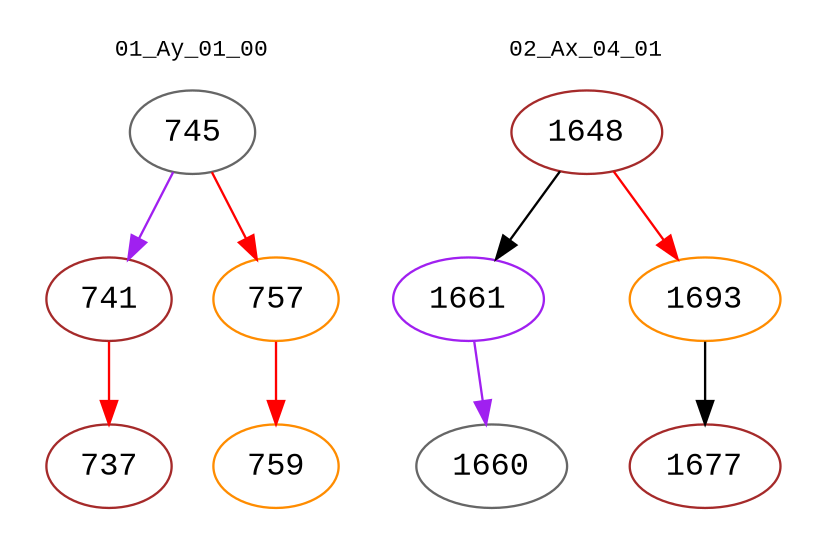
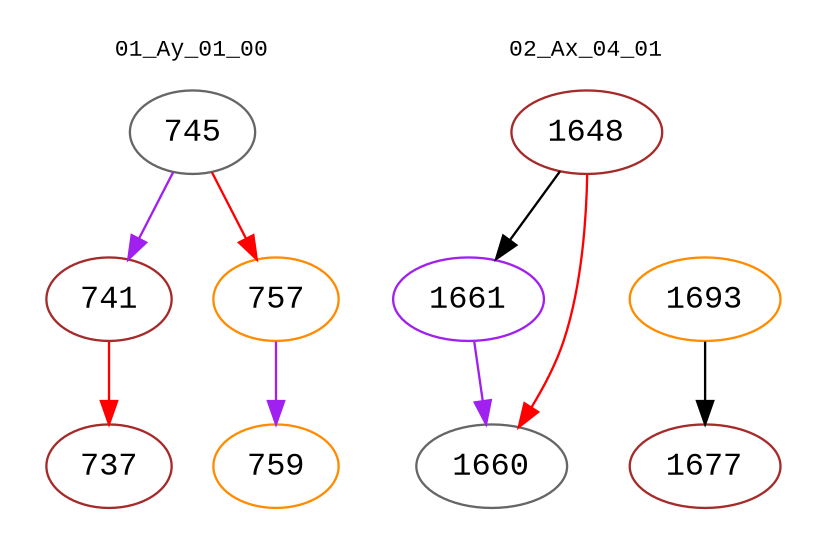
edge "1648" -> "1693": now "1648" -> "1660"
edge "757" -> "759": color red -> purple
